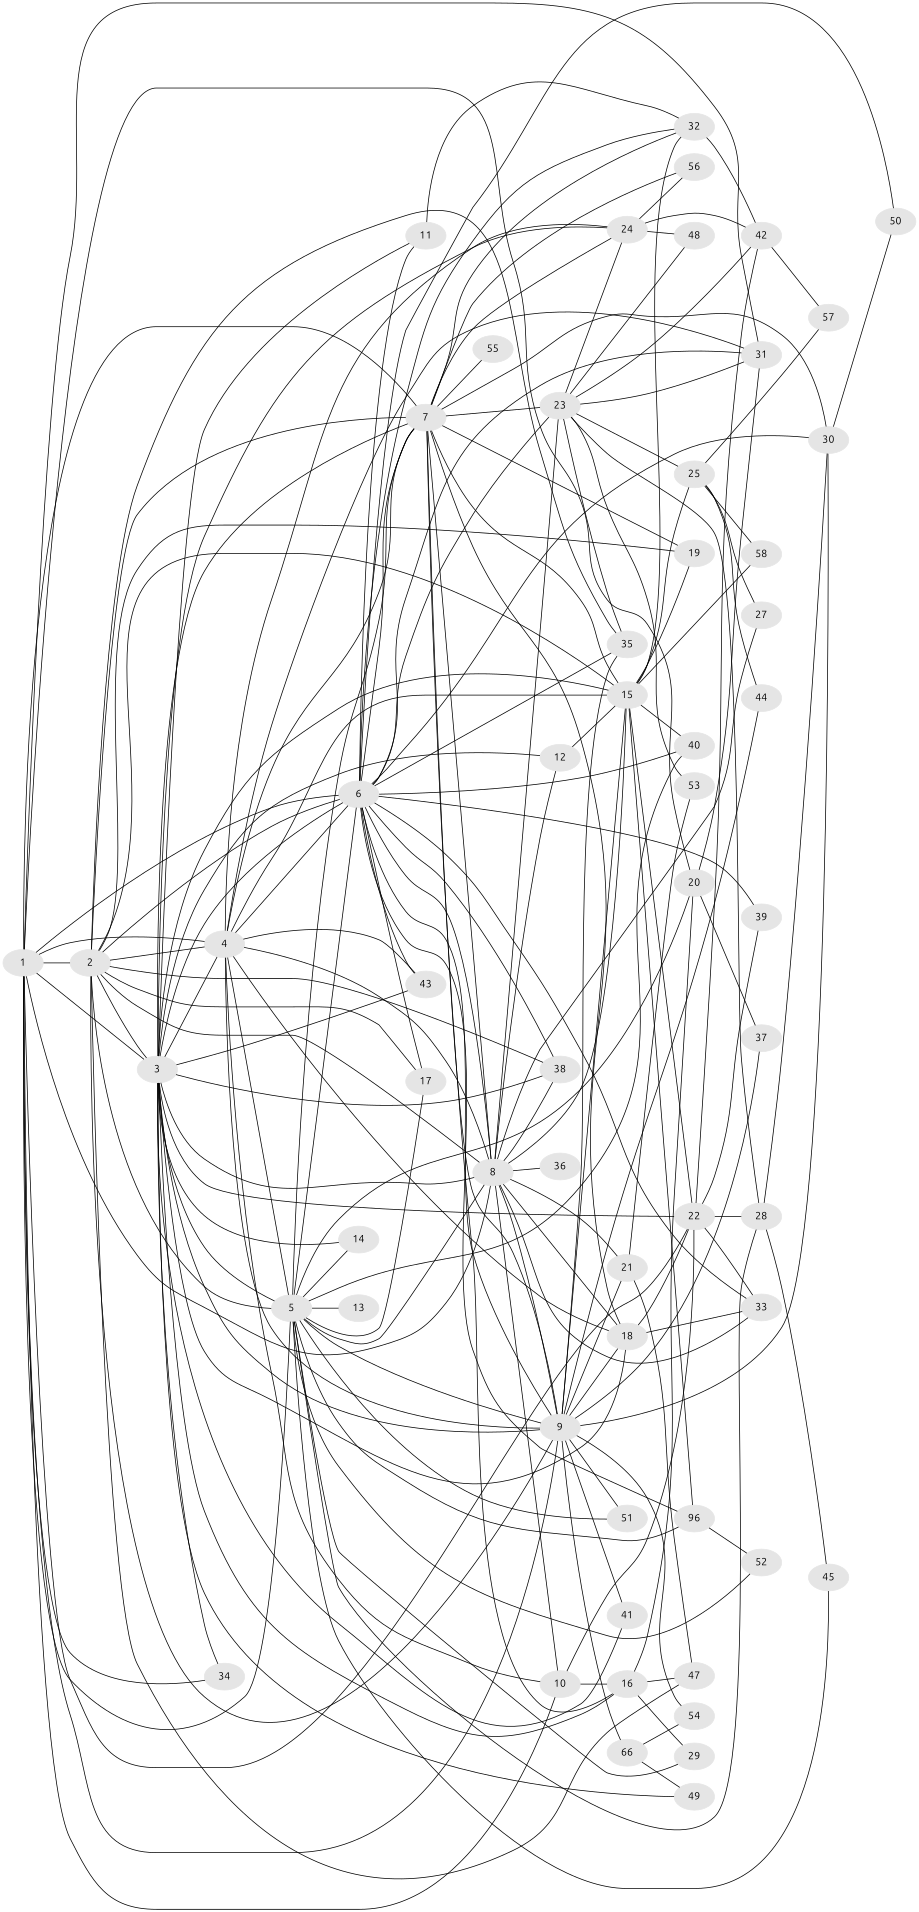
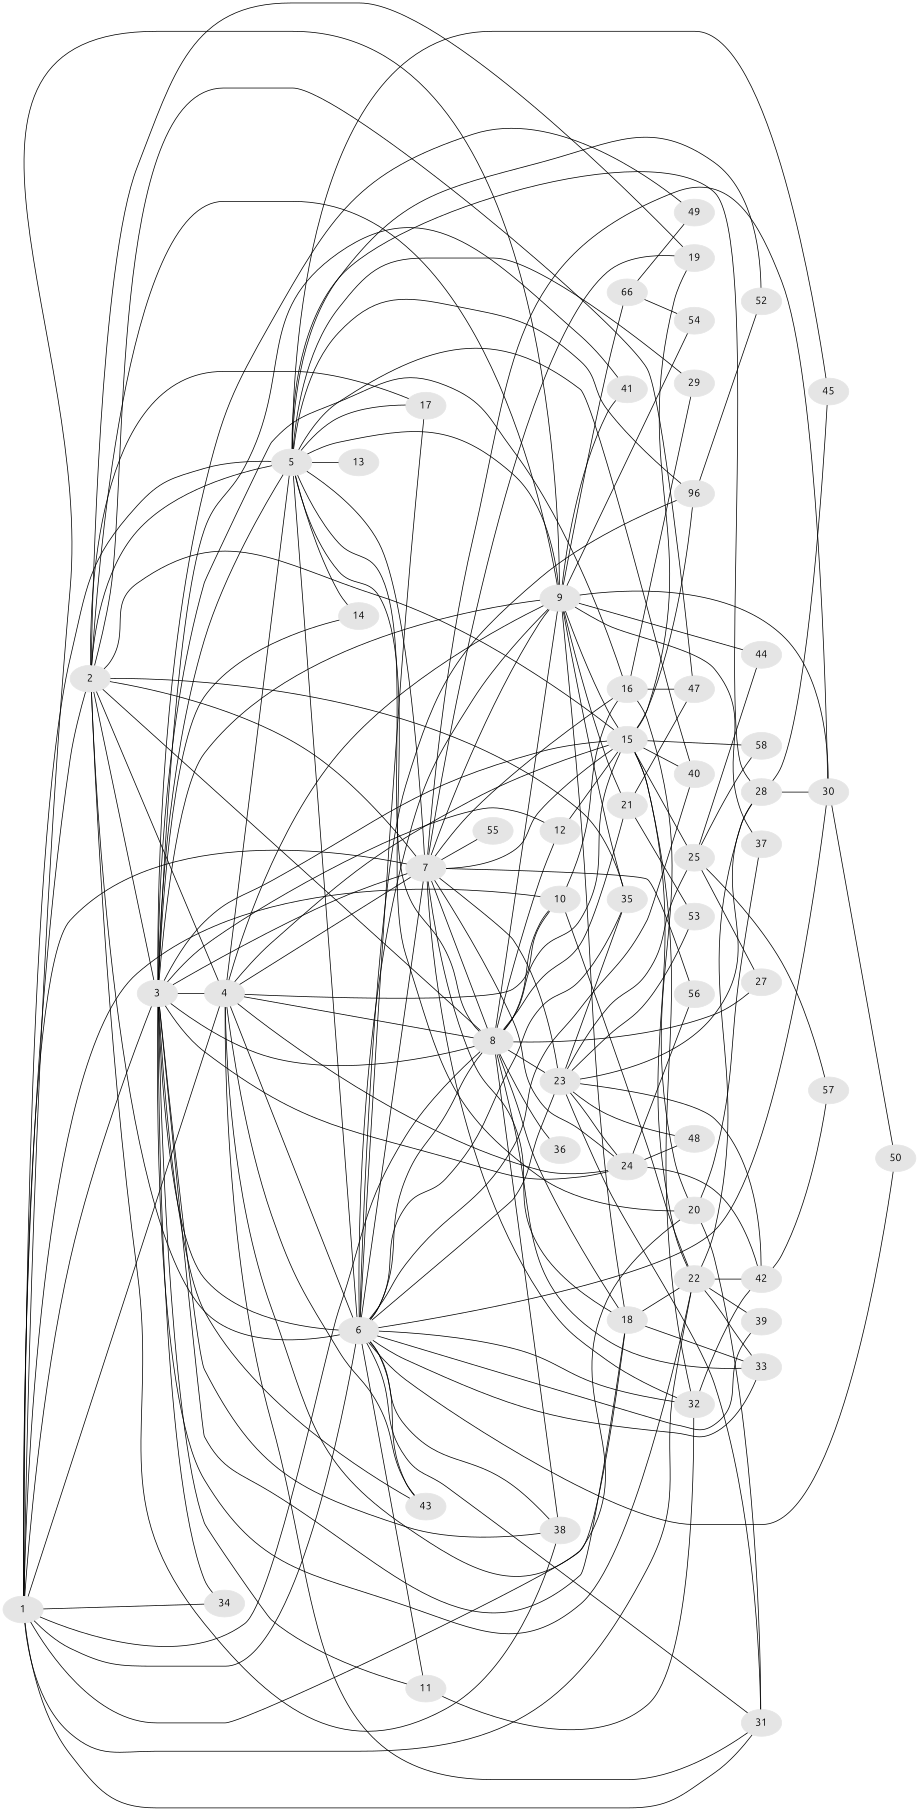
node "51": removed
